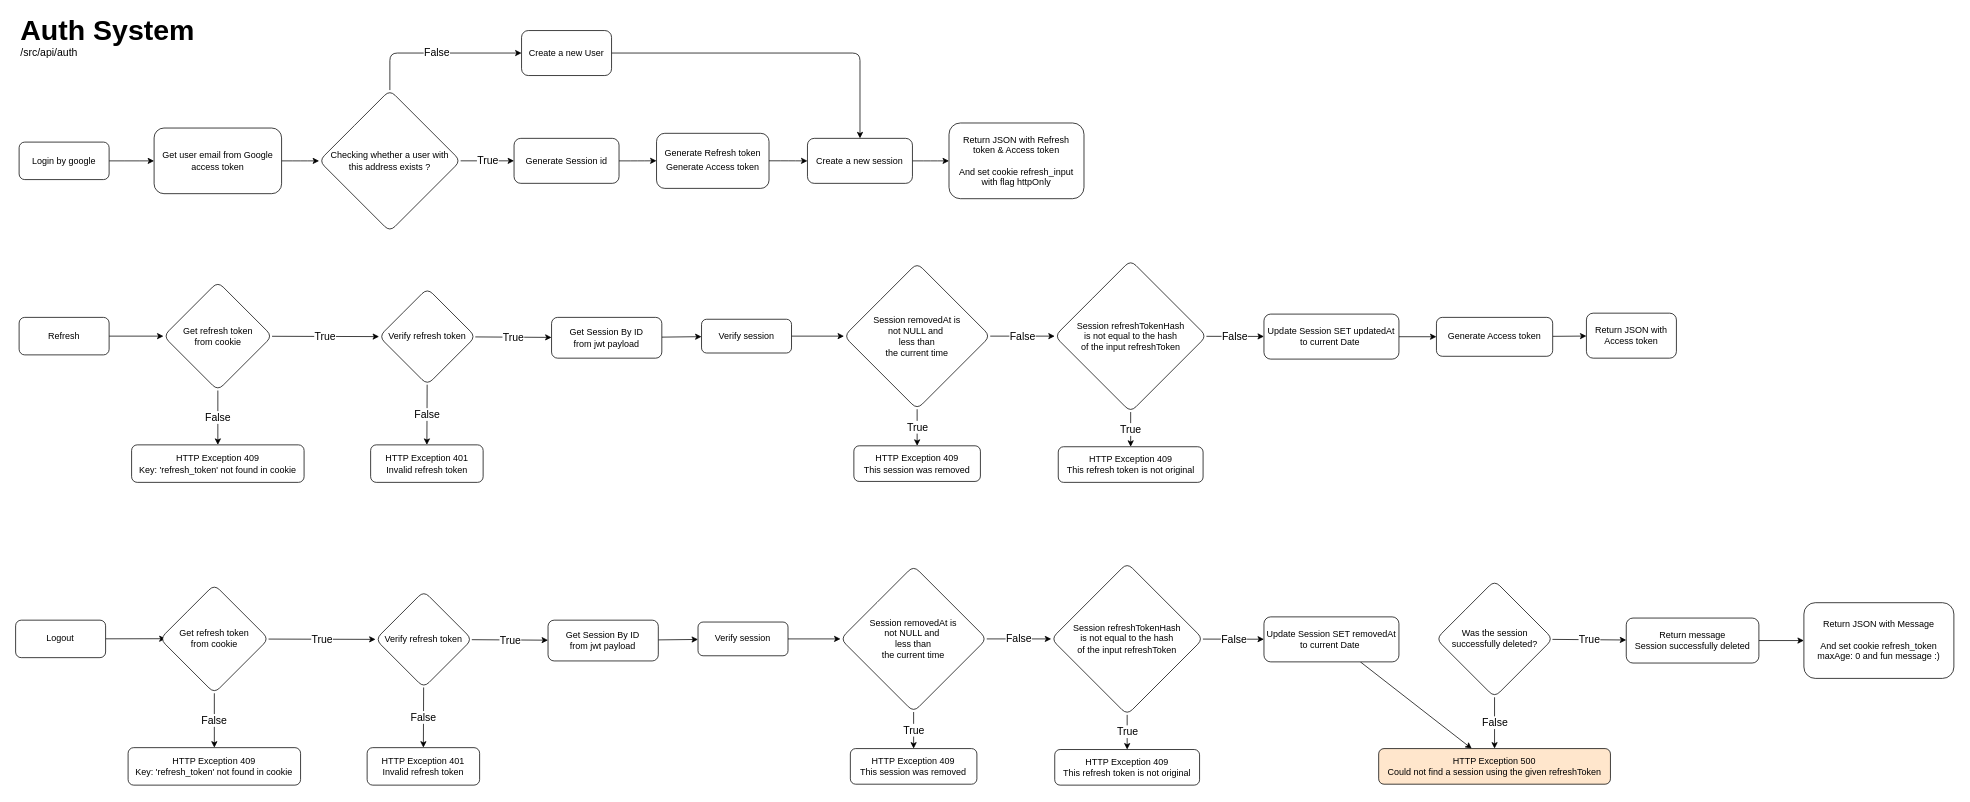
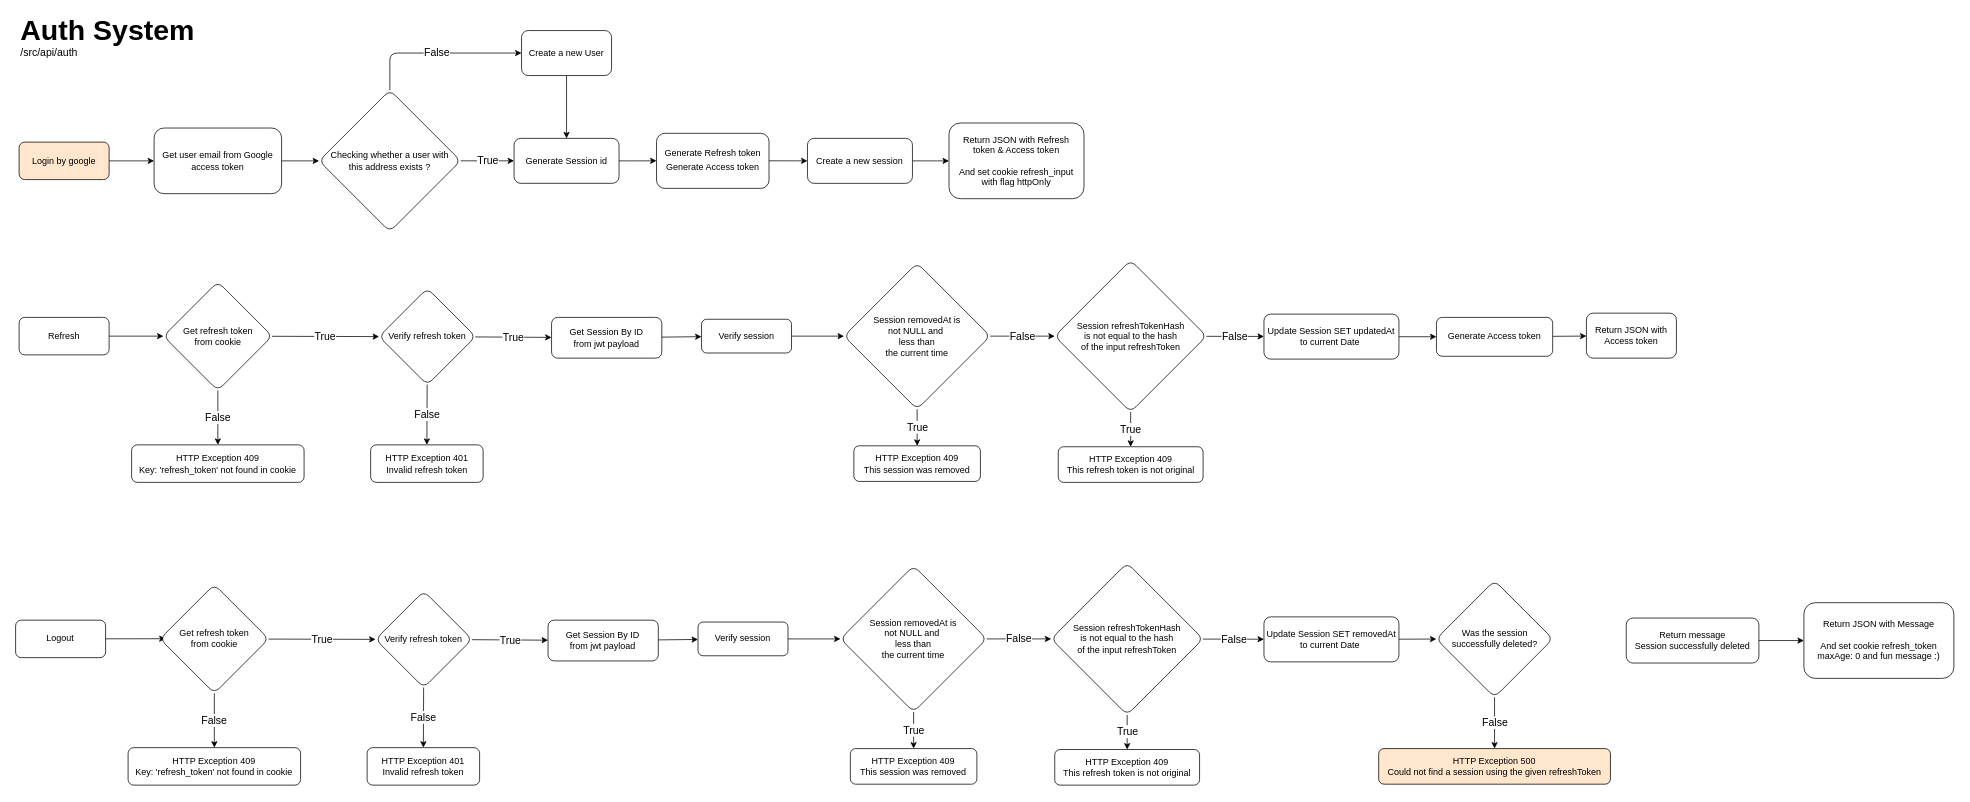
edge "Create a new User" -> "Create a new session": now "Create a new User" -> "Generate Session id"
node "Login by google": fillcolor #ffffff -> #ffe6cc
edge "Was the session successfully deleted?" -> "Return message Session successfully deleted": removed, label "True"
edge "Update Session SET removedAt to current Date" -> "HTTP Exception 500 Could not find a session using the given refreshToken": now "Update Session SET removedAt to current Date" -> "Was the session successfully deleted?"
